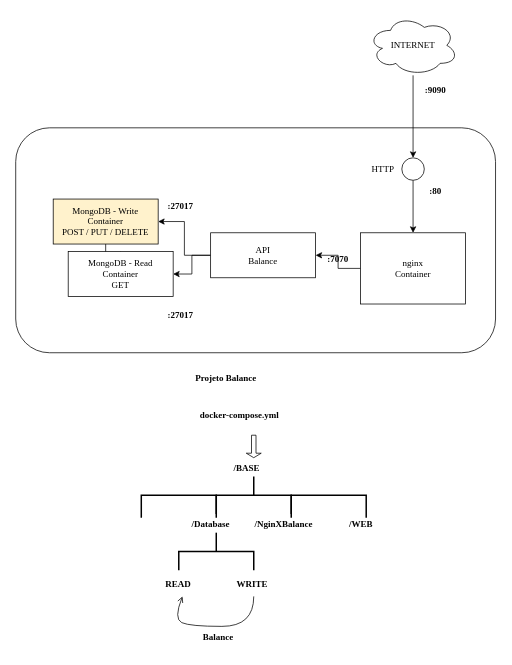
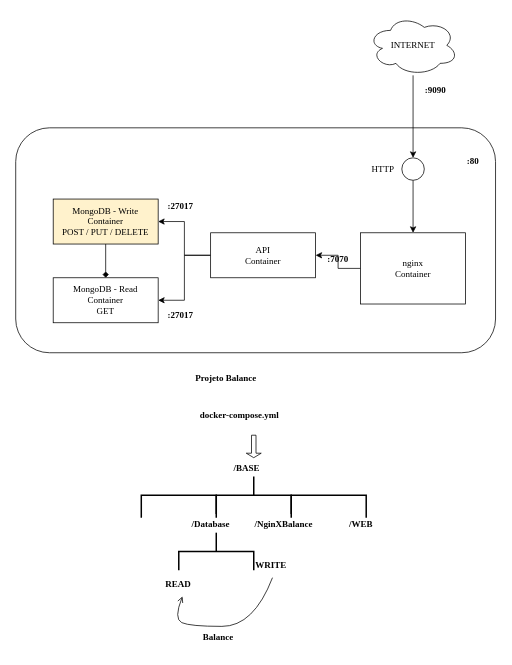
node ":80": moved (435, 192) -> (473, 162)
node "API Balance": label "API Balance" -> "API Container"
node "MongoDB - Read Container GET": moved (120, 274) -> (105, 300)
node "WRITE": moved (254, 585) -> (272, 567)
